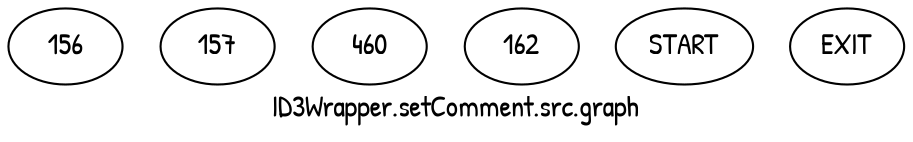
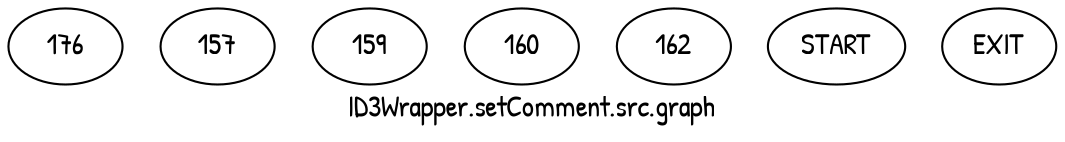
node "156": label "156" -> "176"
node "159": added
node "460": label "460" -> "160"
